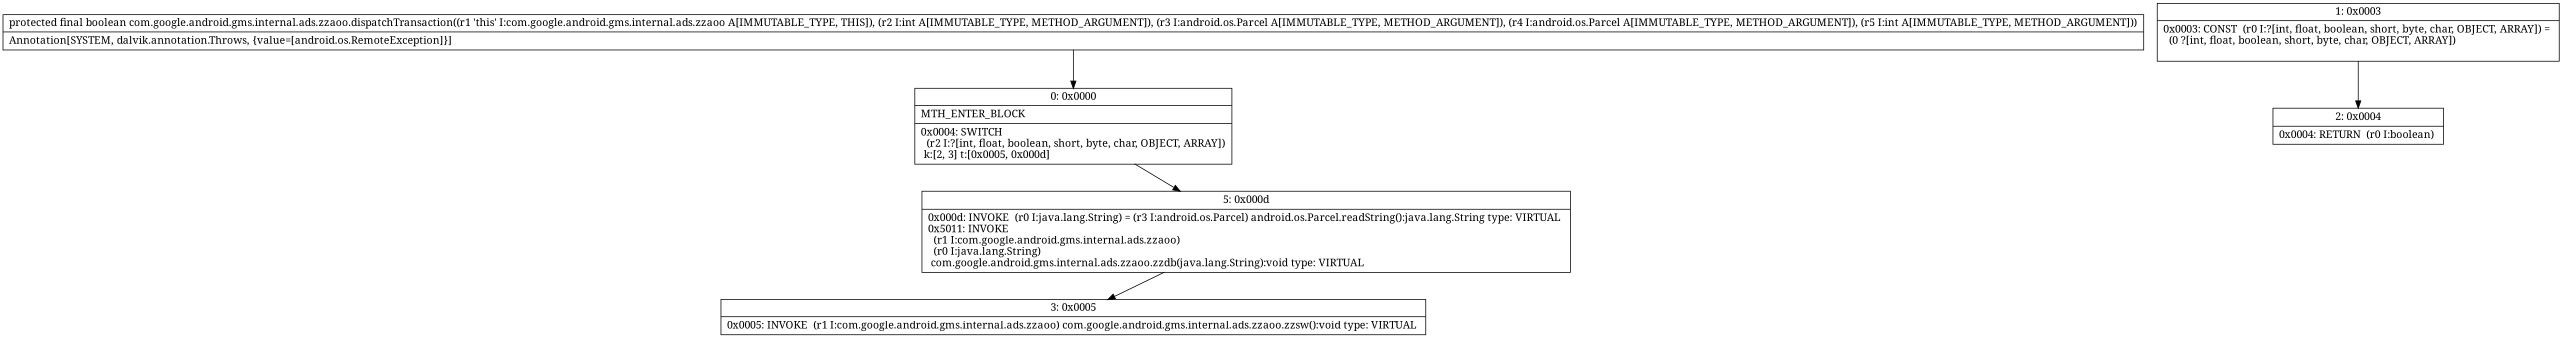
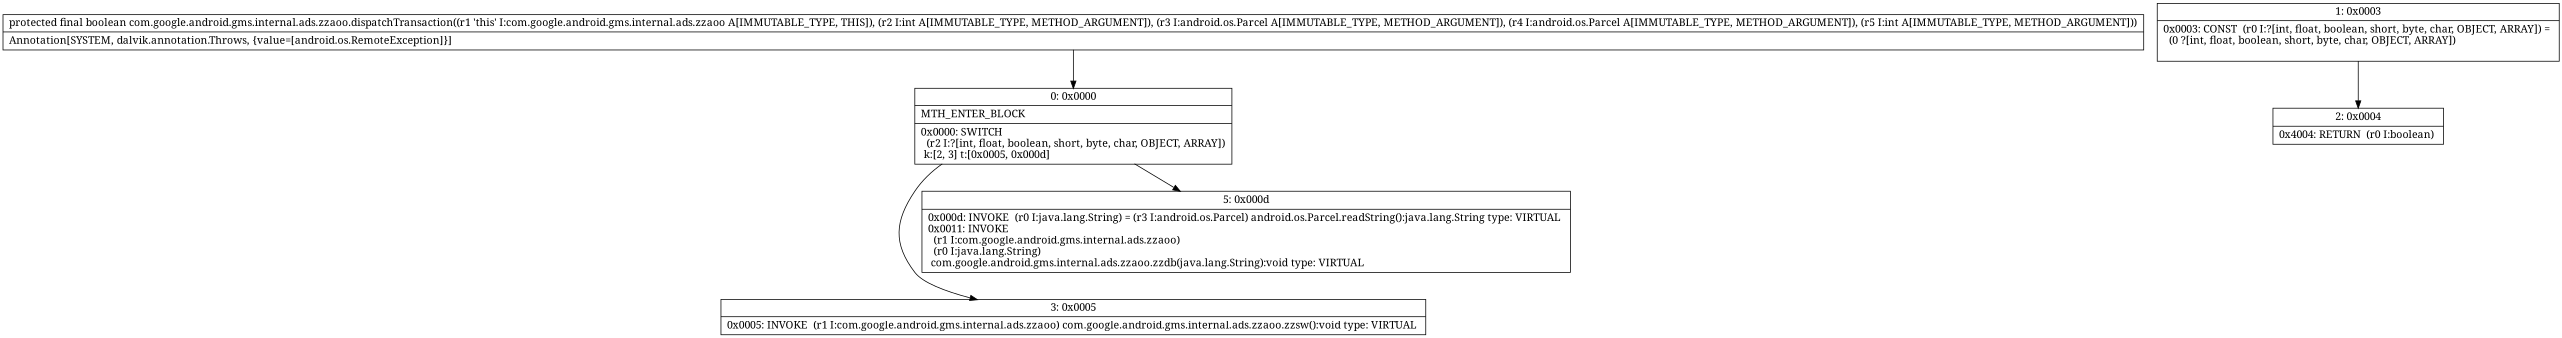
node "0: 0x0000": text "0x0004: SWITCH" -> "0x0000: SWITCH"
node "2: 0x0004": text "0x0004: RETURN  (r0 I:boolean)" -> "0x4004: RETURN  (r0 I:boolean)"
node "5: 0x000d": text "0x5011: INVOKE" -> "0x0011: INVOKE"
edge "5: 0x000d" -> "3: 0x0005": now "0: 0x0000" -> "3: 0x0005"
